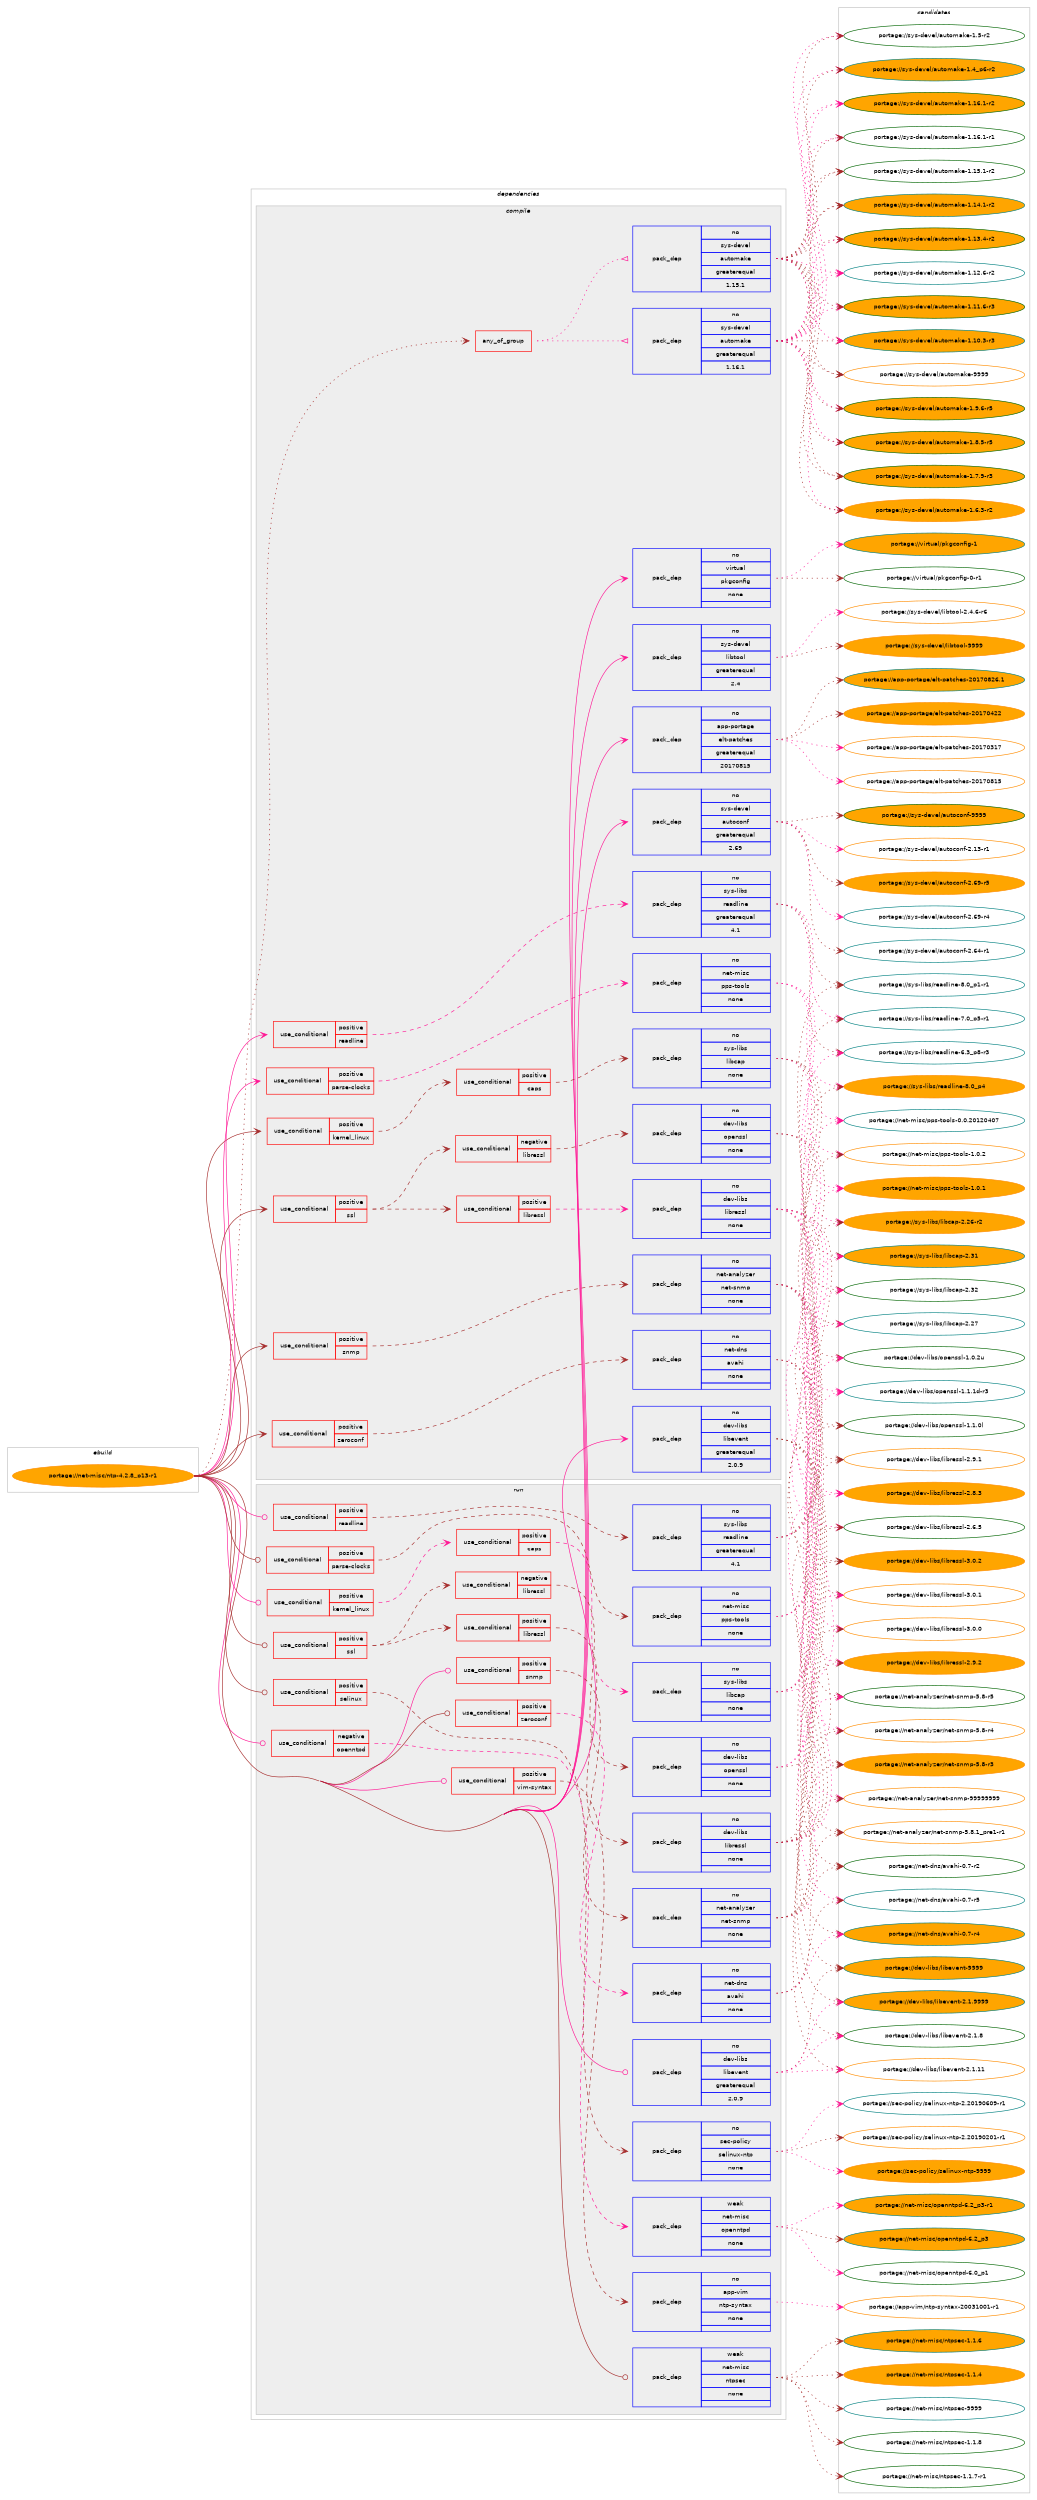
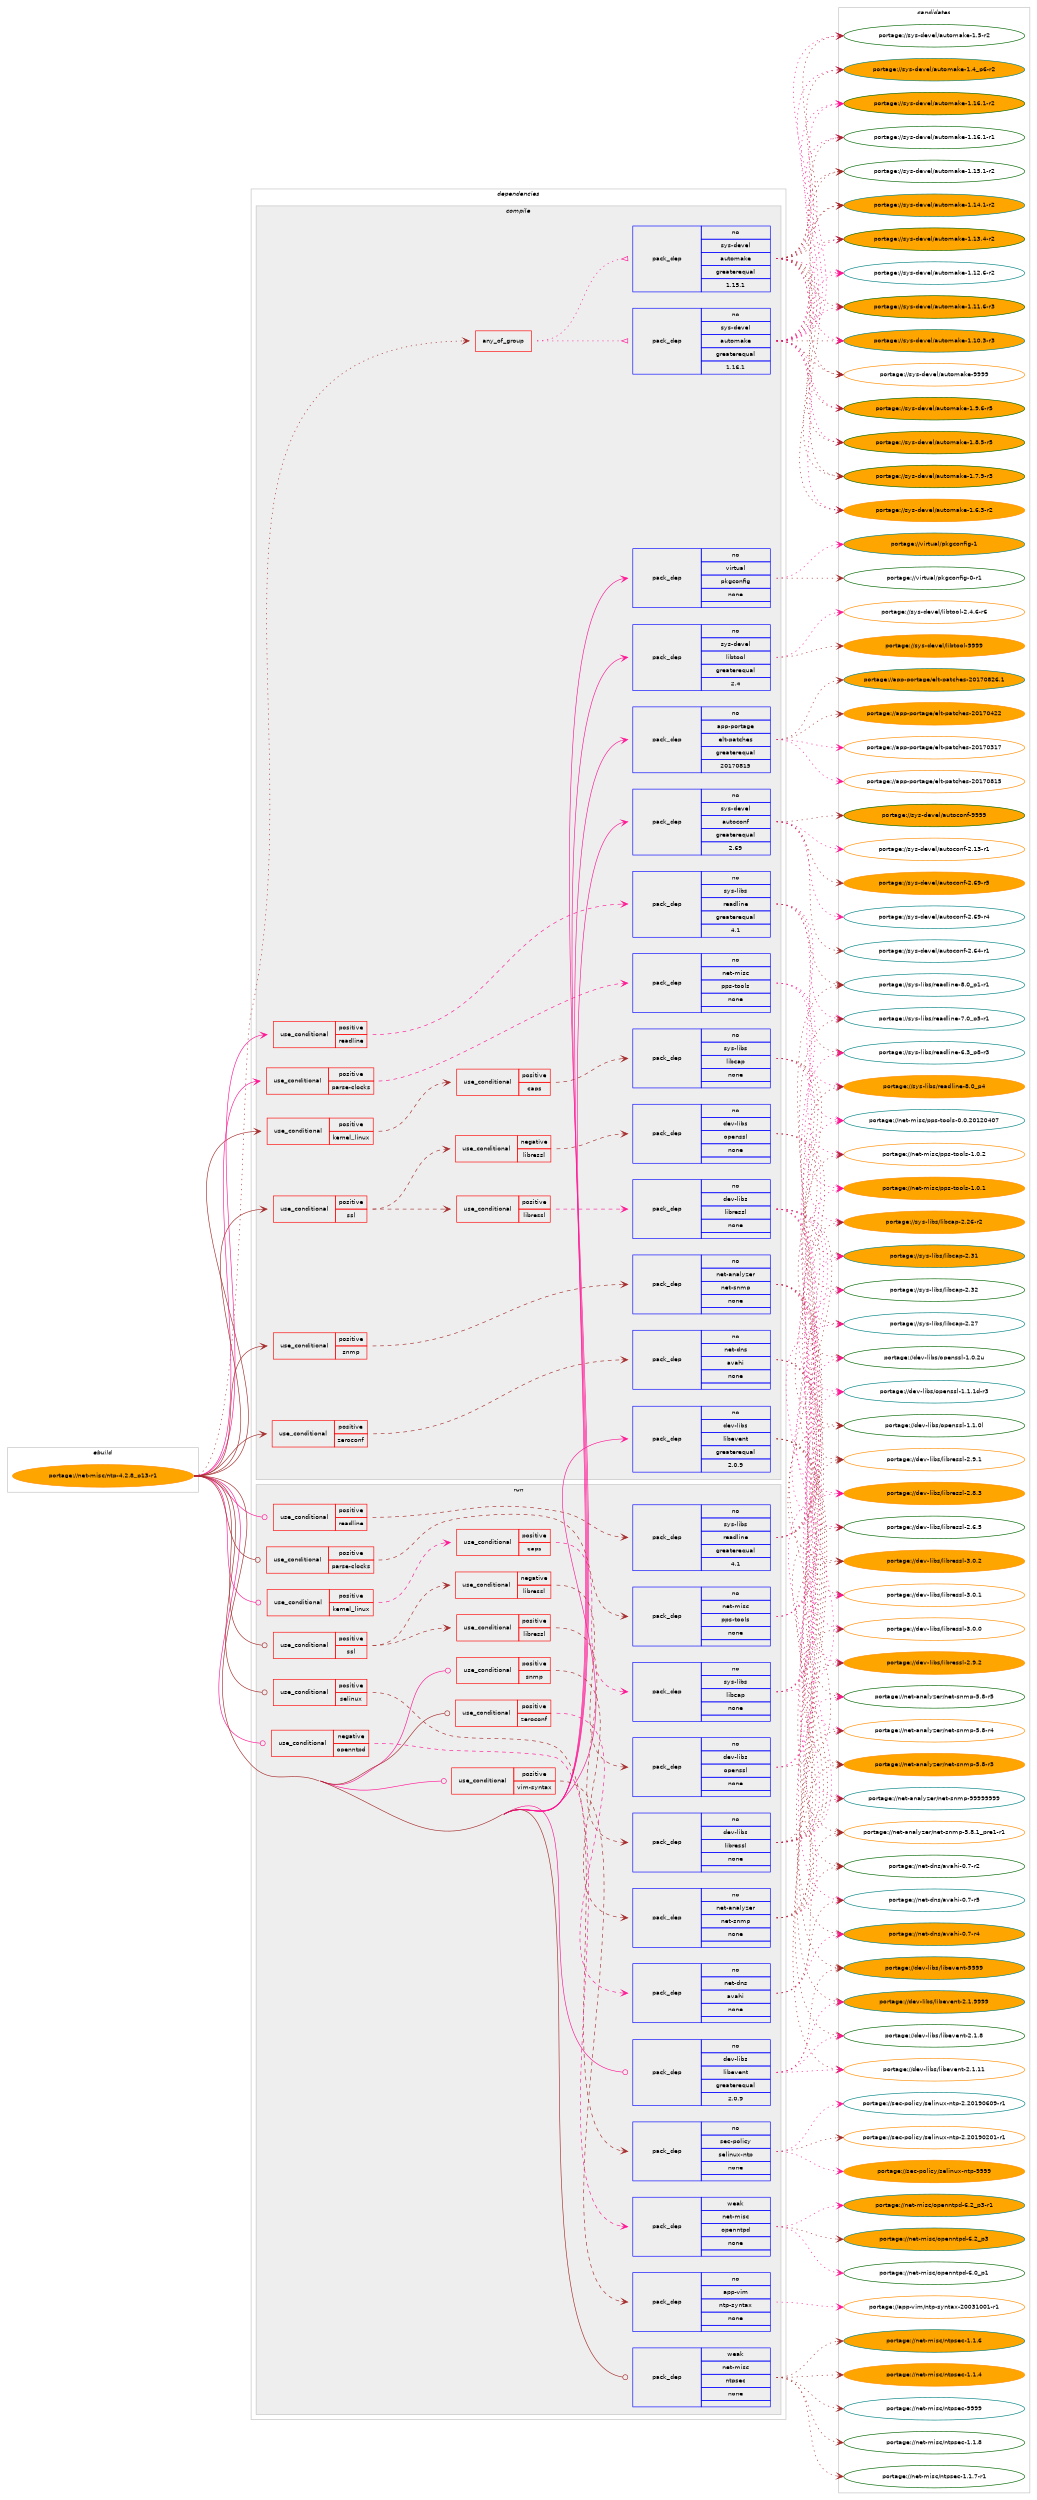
node "portage://net-analyzer/net-snmp-99999999": color darkorange -> teal
